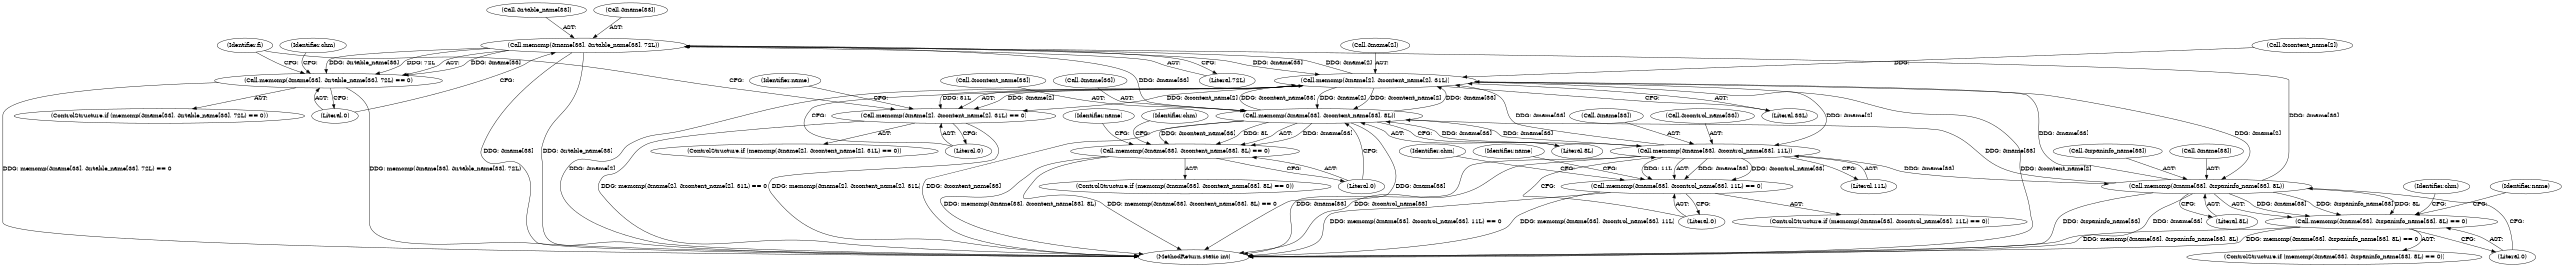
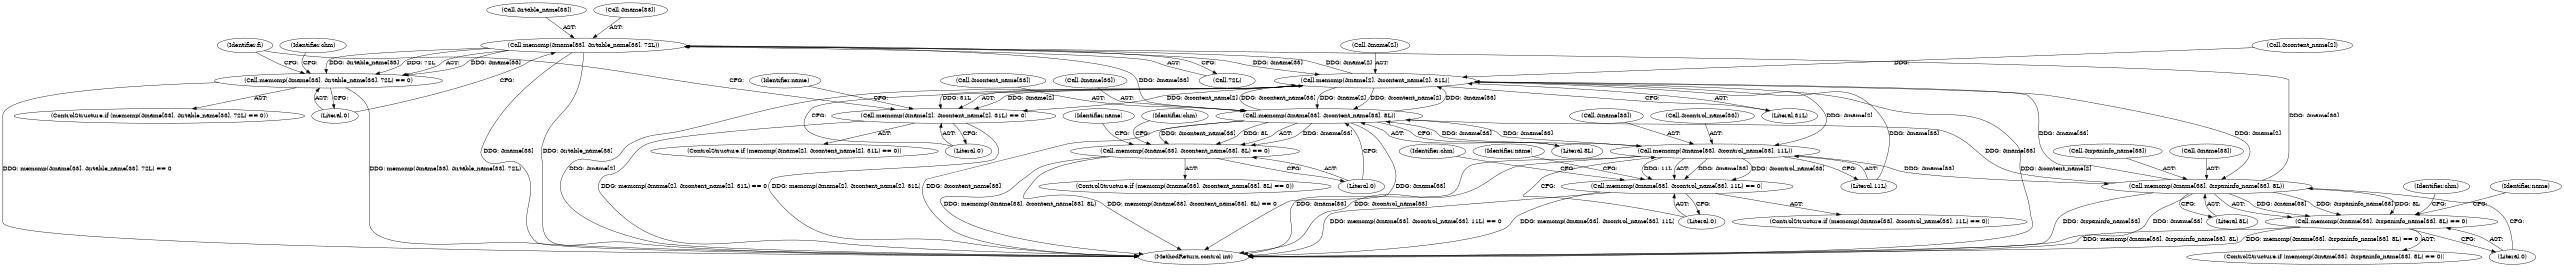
node "(Literal,72L)": label "(Literal,72L)" -> "(Call,72L)"
node "(Literal,33L)": label "(Literal,33L)" -> "(Literal,31L)"
edge "(Call,memcmp(&name[33], &control_name[33], 11L))" -> "(Call,memcmp(&name[2], &content_name[2], 31L))": now "(Literal,11L)" -> "(Call,memcmp(&name[2], &content_name[2], 31L))"
node "(MethodReturn,static int)": label "(MethodReturn,static int)" -> "(MethodReturn,control int)"
